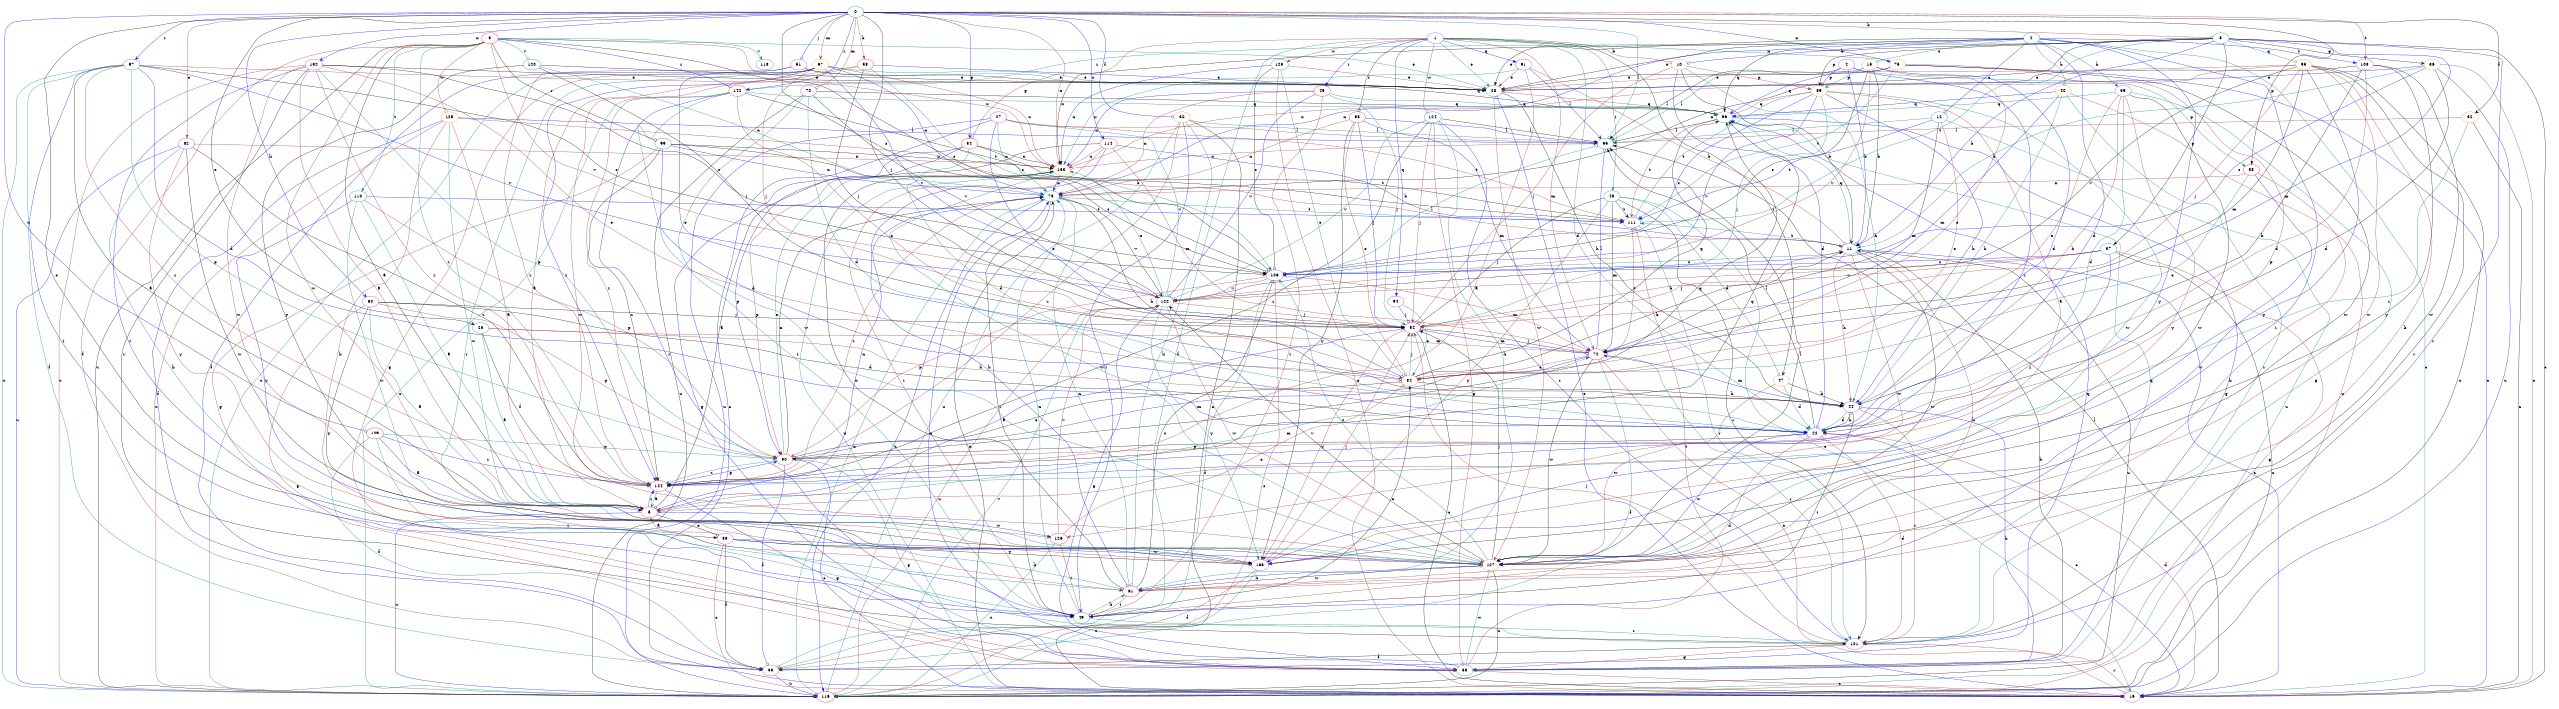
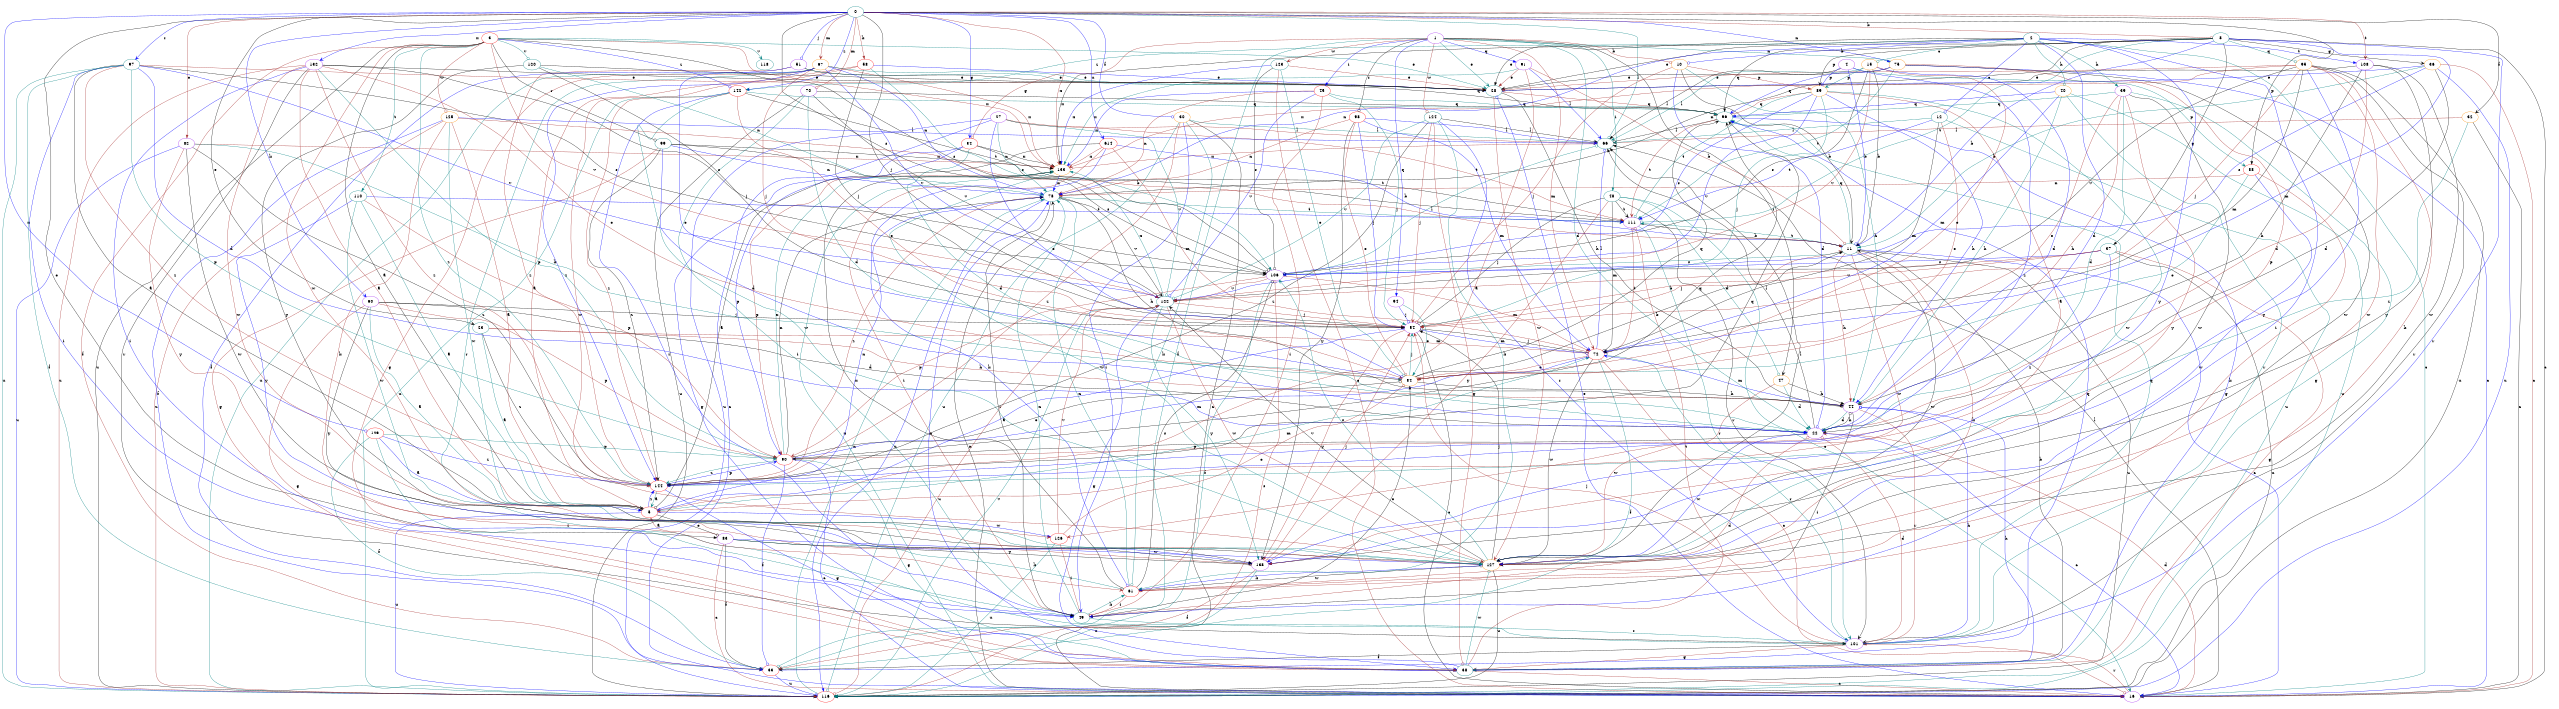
node "114": label "114" -> "614"
edge "111" -> "11": added, label "b"
edge "28" -> "44": arrowhead normal -> odot
edge "23" -> "144": label "f" -> "z"
edge "82" -> "61": now "82" -> "84"
edge "101" -> "44": added, label "h"
edge "40" -> "116": color brown -> teal
